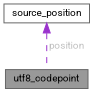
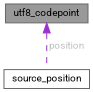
edge "utf8_codepoint" -> "source_position": reversed
